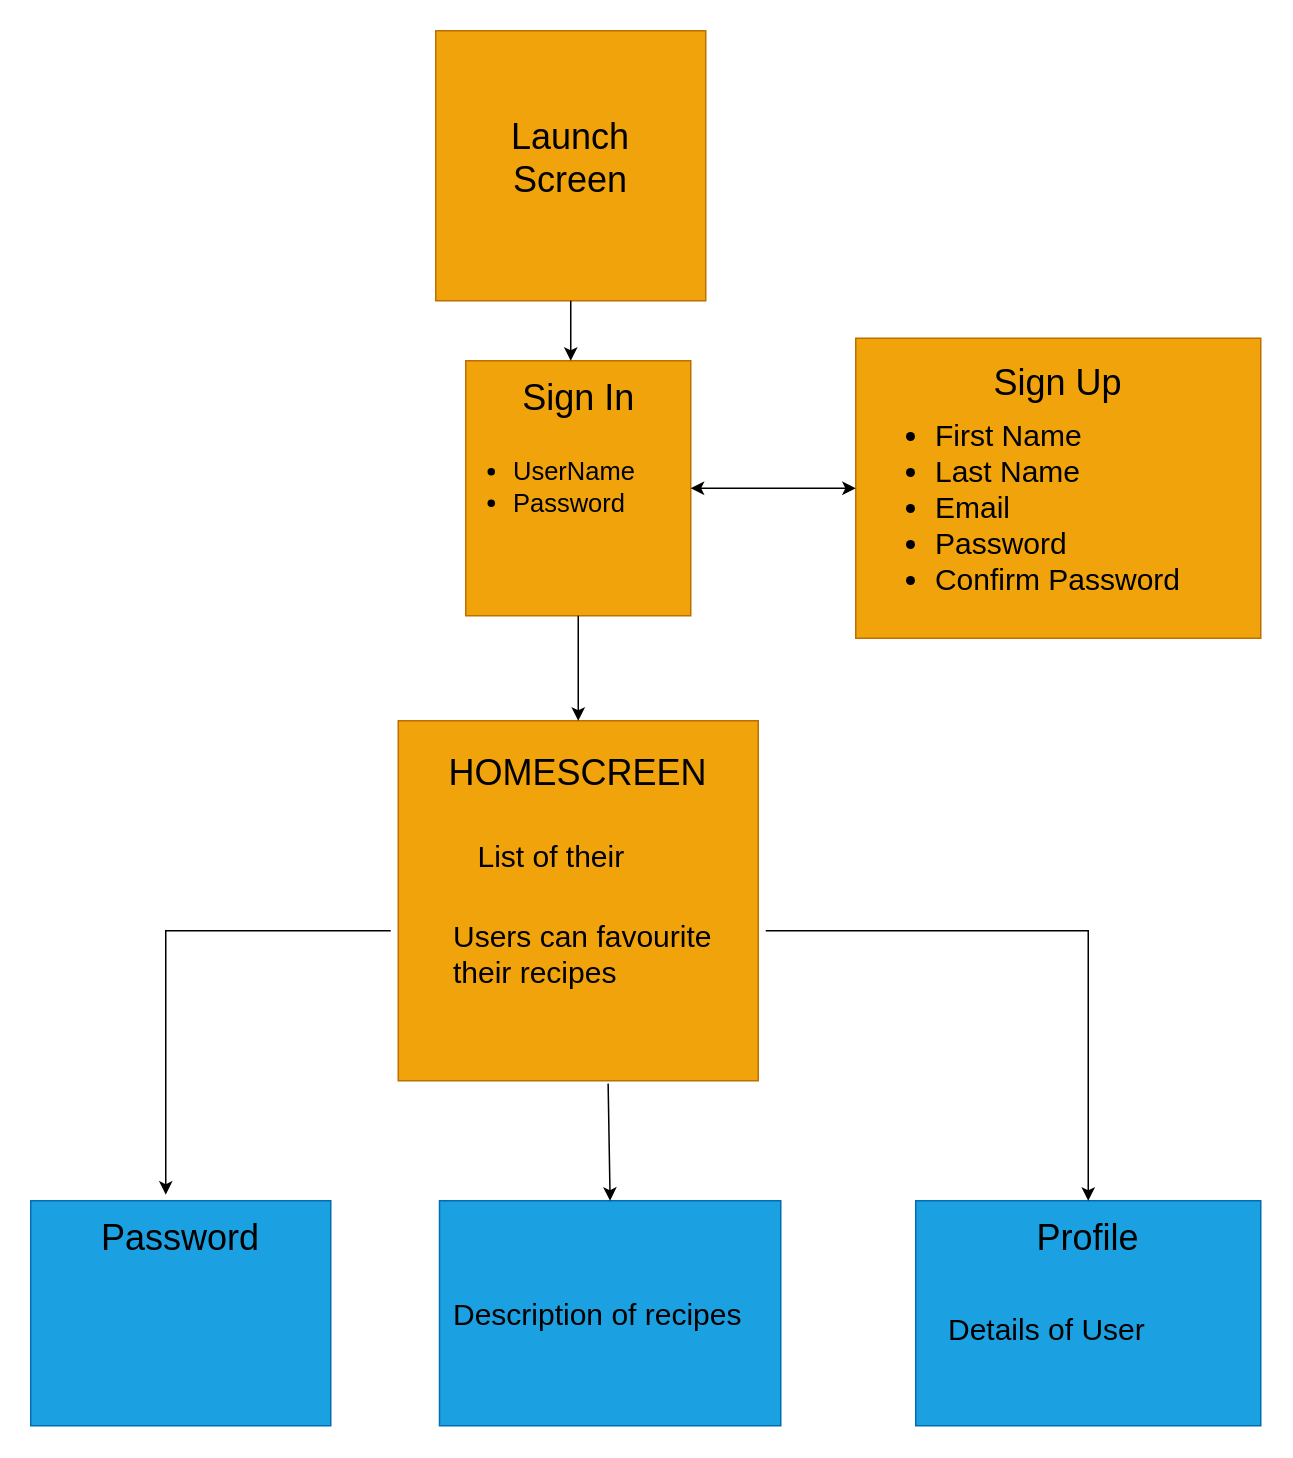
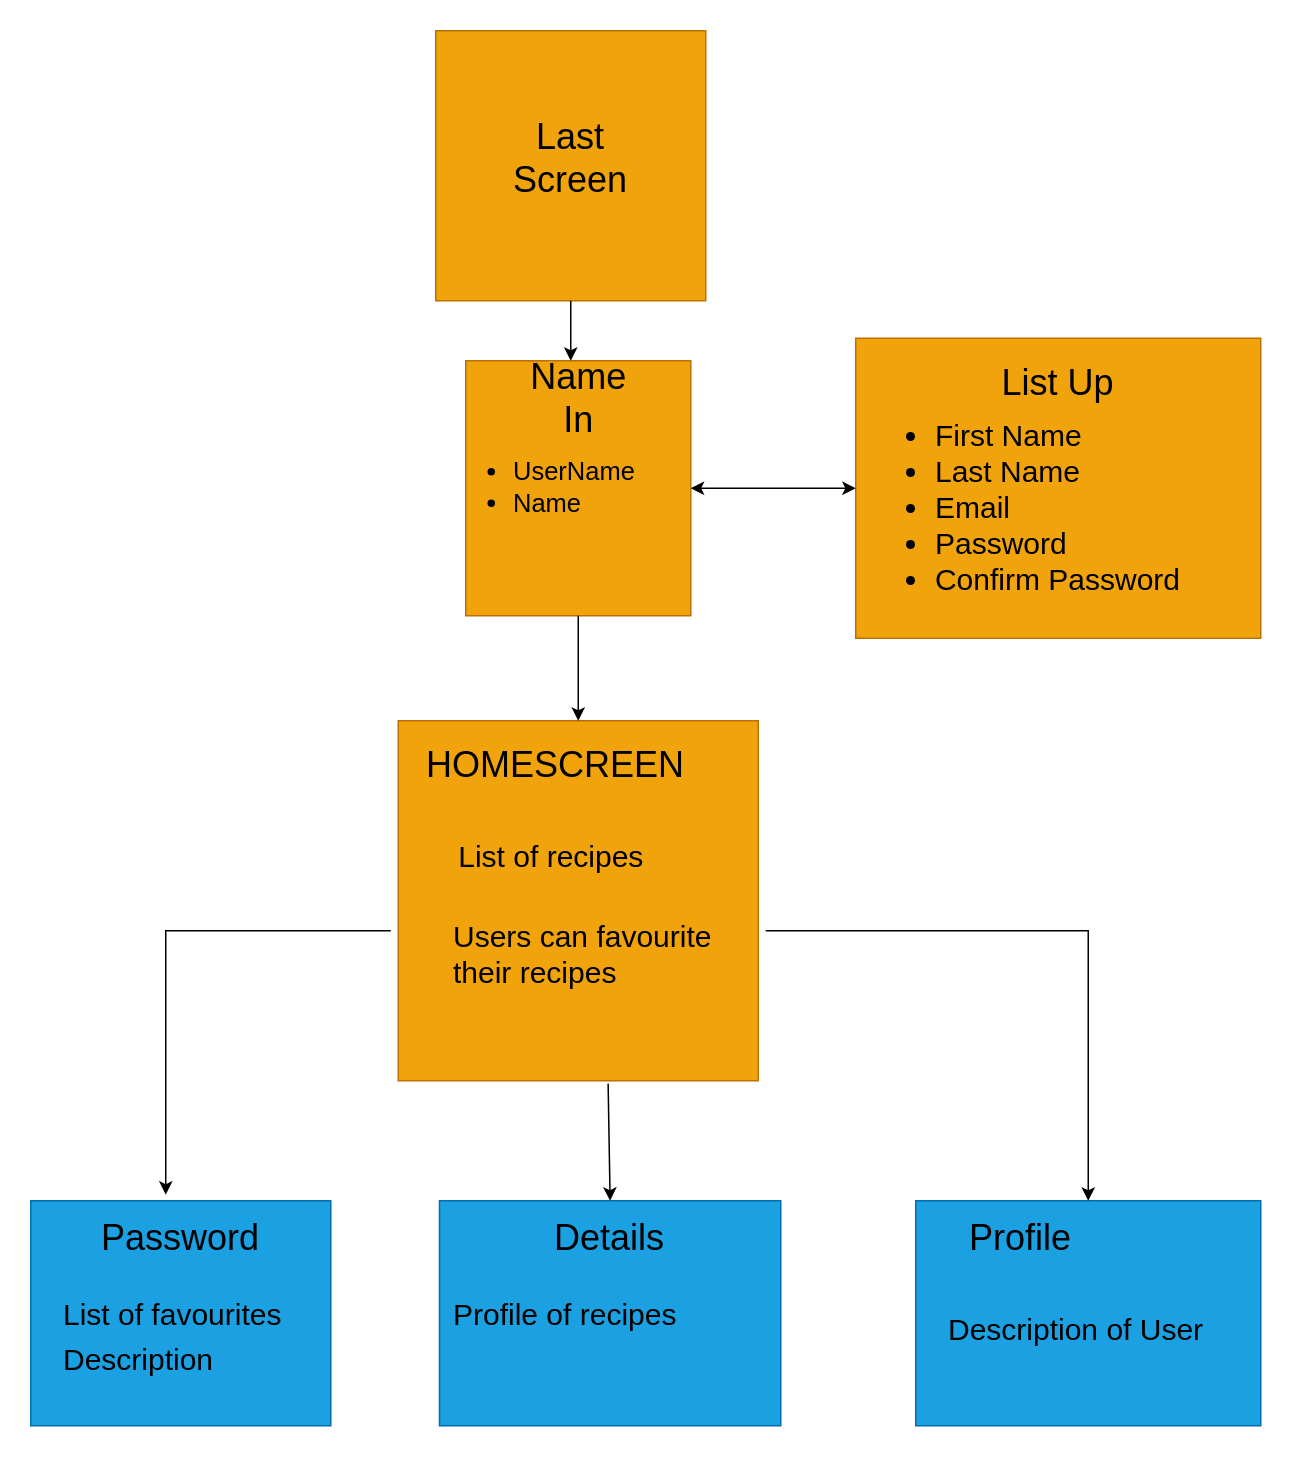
node "Launch Screen": label "Launch Screen" -> "Last Screen"
node "Sign Up": label "Sign Up" -> "List Up"
node "Sign In": label "Sign In" -> "Name In"
node "UserName Password": label "UserName Password" -> "UserName Name"
node "HOMESCREEN": moved (578, 773) -> (556, 766)
node "List of their": label "List of their" -> "List of recipes"
node "Details": added
node "Profile": moved (1088, 1238) -> (1021, 1238)
node "List of favourites": added
node "Description of recipes": label "Description of recipes" -> "Profile of recipes"
node "Details of User": label "Details of User" -> "Description of User"
node "Description": added
